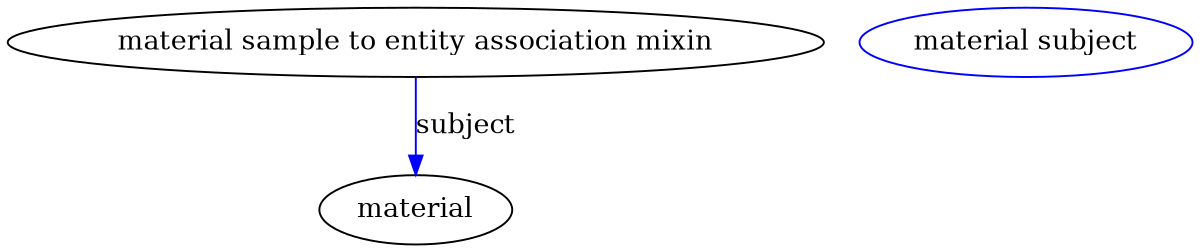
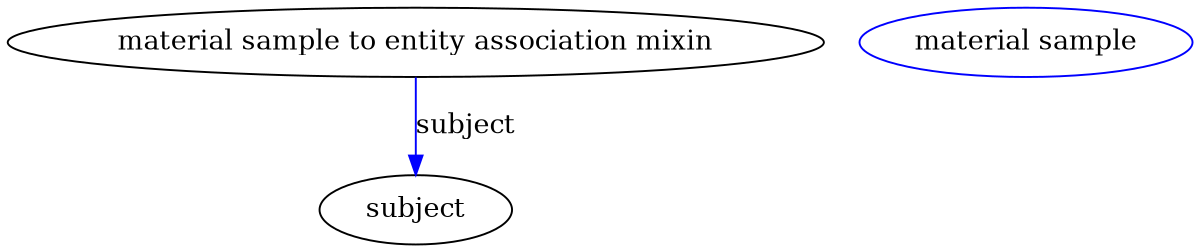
node "material subject": label "material subject" -> "material sample"
node "material": label "material" -> "subject"
